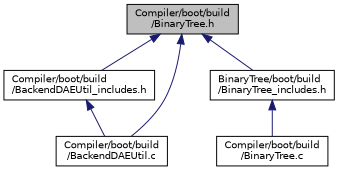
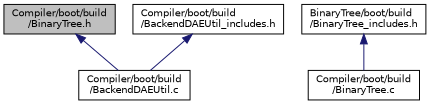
edge "Compiler/boot/build /BackendDAEUtil_includes.h" -> "Compiler/boot/build /BinaryTree.h": removed
edge "BinaryTree/boot/build /BinaryTree_includes.h" -> "Compiler/boot/build /BinaryTree.h": removed
